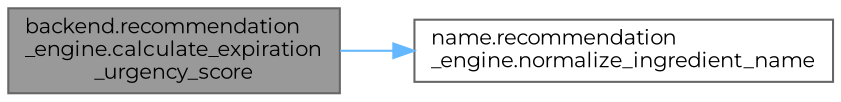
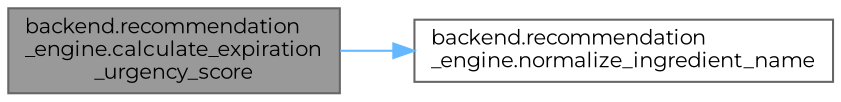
node "name.recommendation _engine.normalize_ingredient_name": label "name.recommendation _engine.normalize_ingredient_name" -> "backend.recommendation _engine.normalize_ingredient_name"
